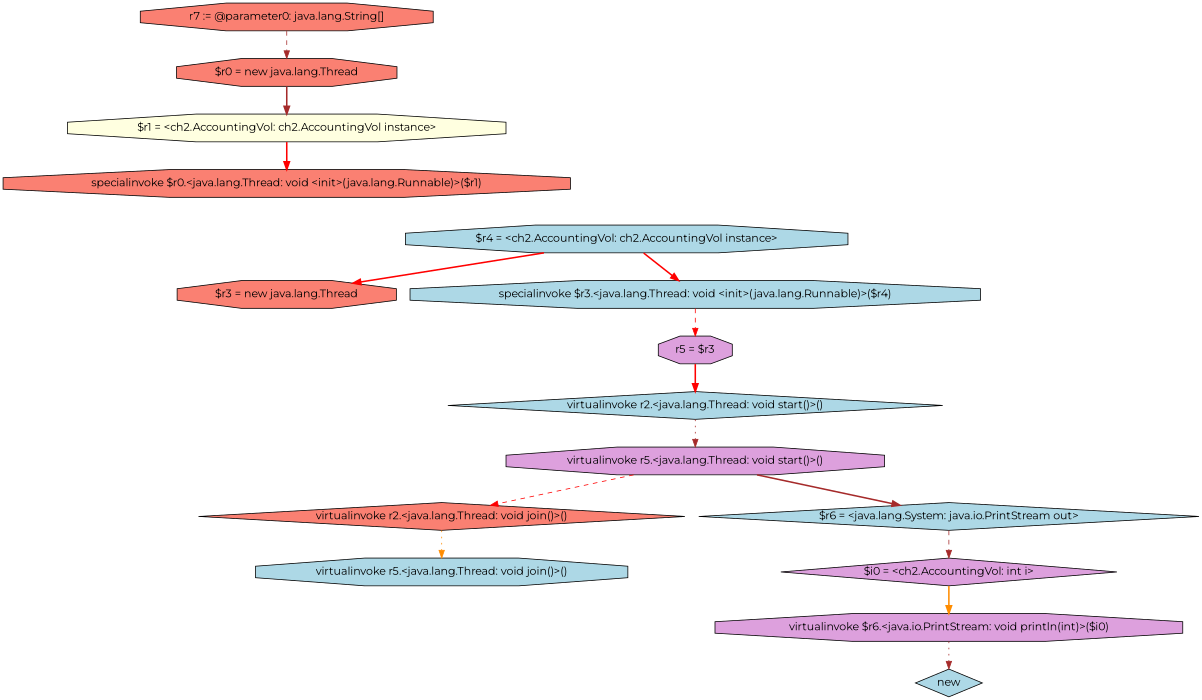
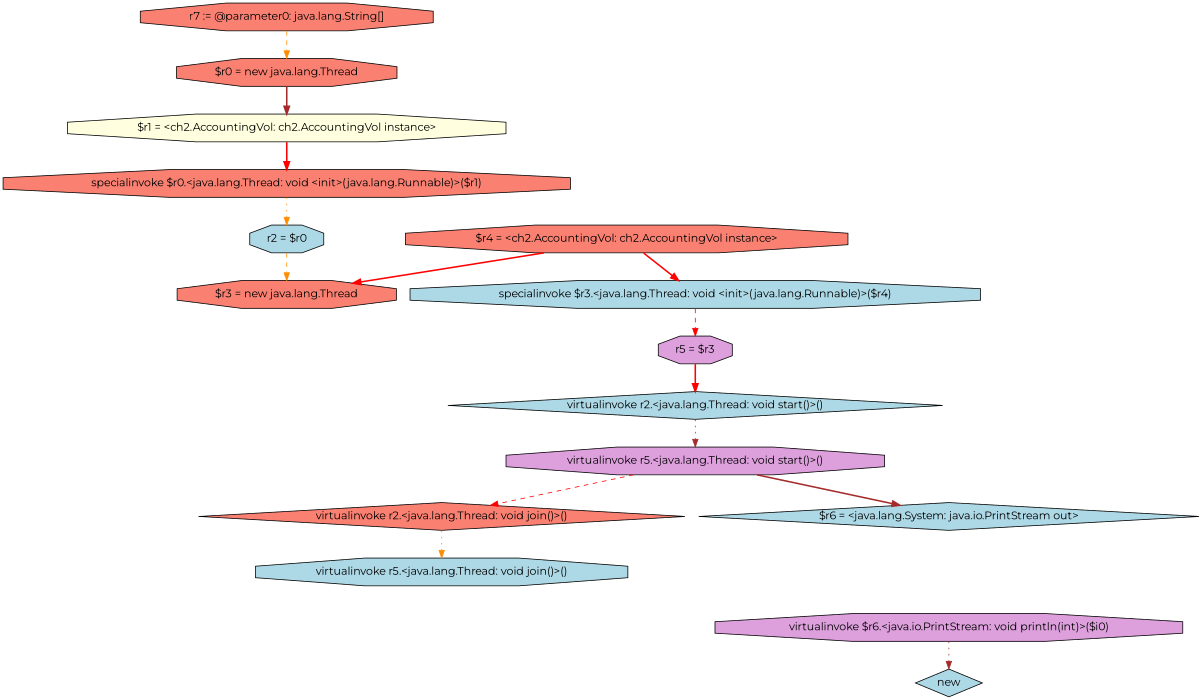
edge "r7 := @parameter0: java.lang.String[]" -> "$r0 = new java.lang.Thread": color brown -> darkorange
node "r2 = $r0": added
node "$r4 = <ch2.AccountingVol: ch2.AccountingVol instance>": fillcolor lightblue -> salmon
node "$i0 = <ch2.AccountingVol: int i>": removed
